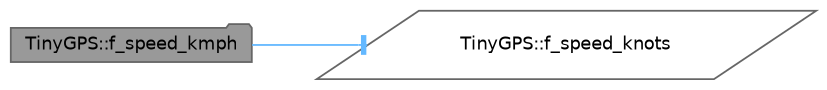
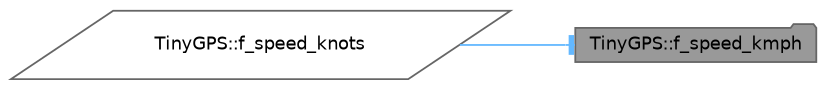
edge "TinyGPS::f_speed_kmph" -> "TinyGPS::f_speed_knots": reversed
